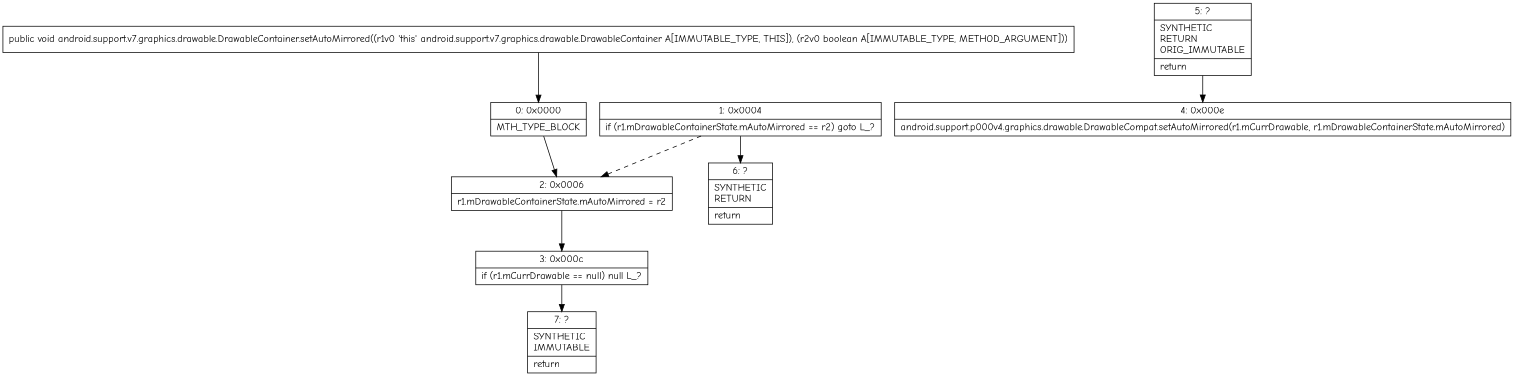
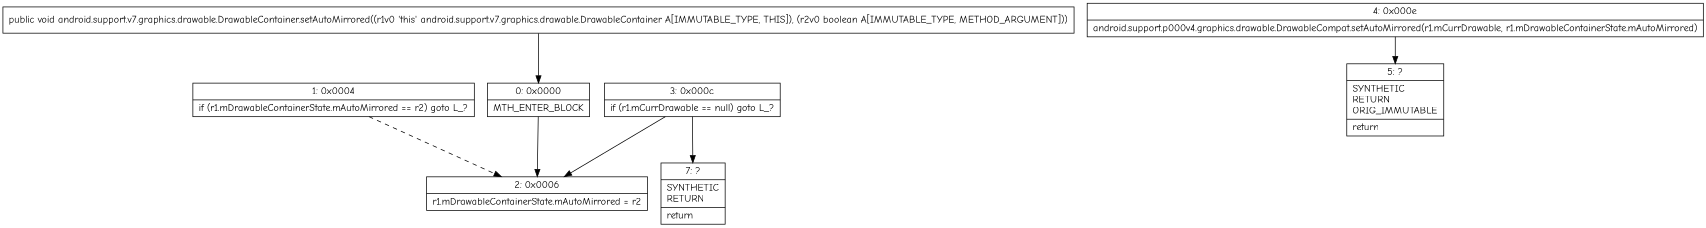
edge "5: ?" -> "4: 0x000e": reversed
node "0: 0x0000": text "MTH_TYPE_BLOCK" -> "MTH_ENTER_BLOCK"
node "6: ?": removed
edge "2: 0x0006" -> "3: 0x000c": reversed
node "3: 0x000c": text "if (r1.mCurrDrawable == null) null L_?" -> "if (r1.mCurrDrawable == null) goto L_?"
node "7: ?": text "IMMUTABLE" -> "RETURN"
